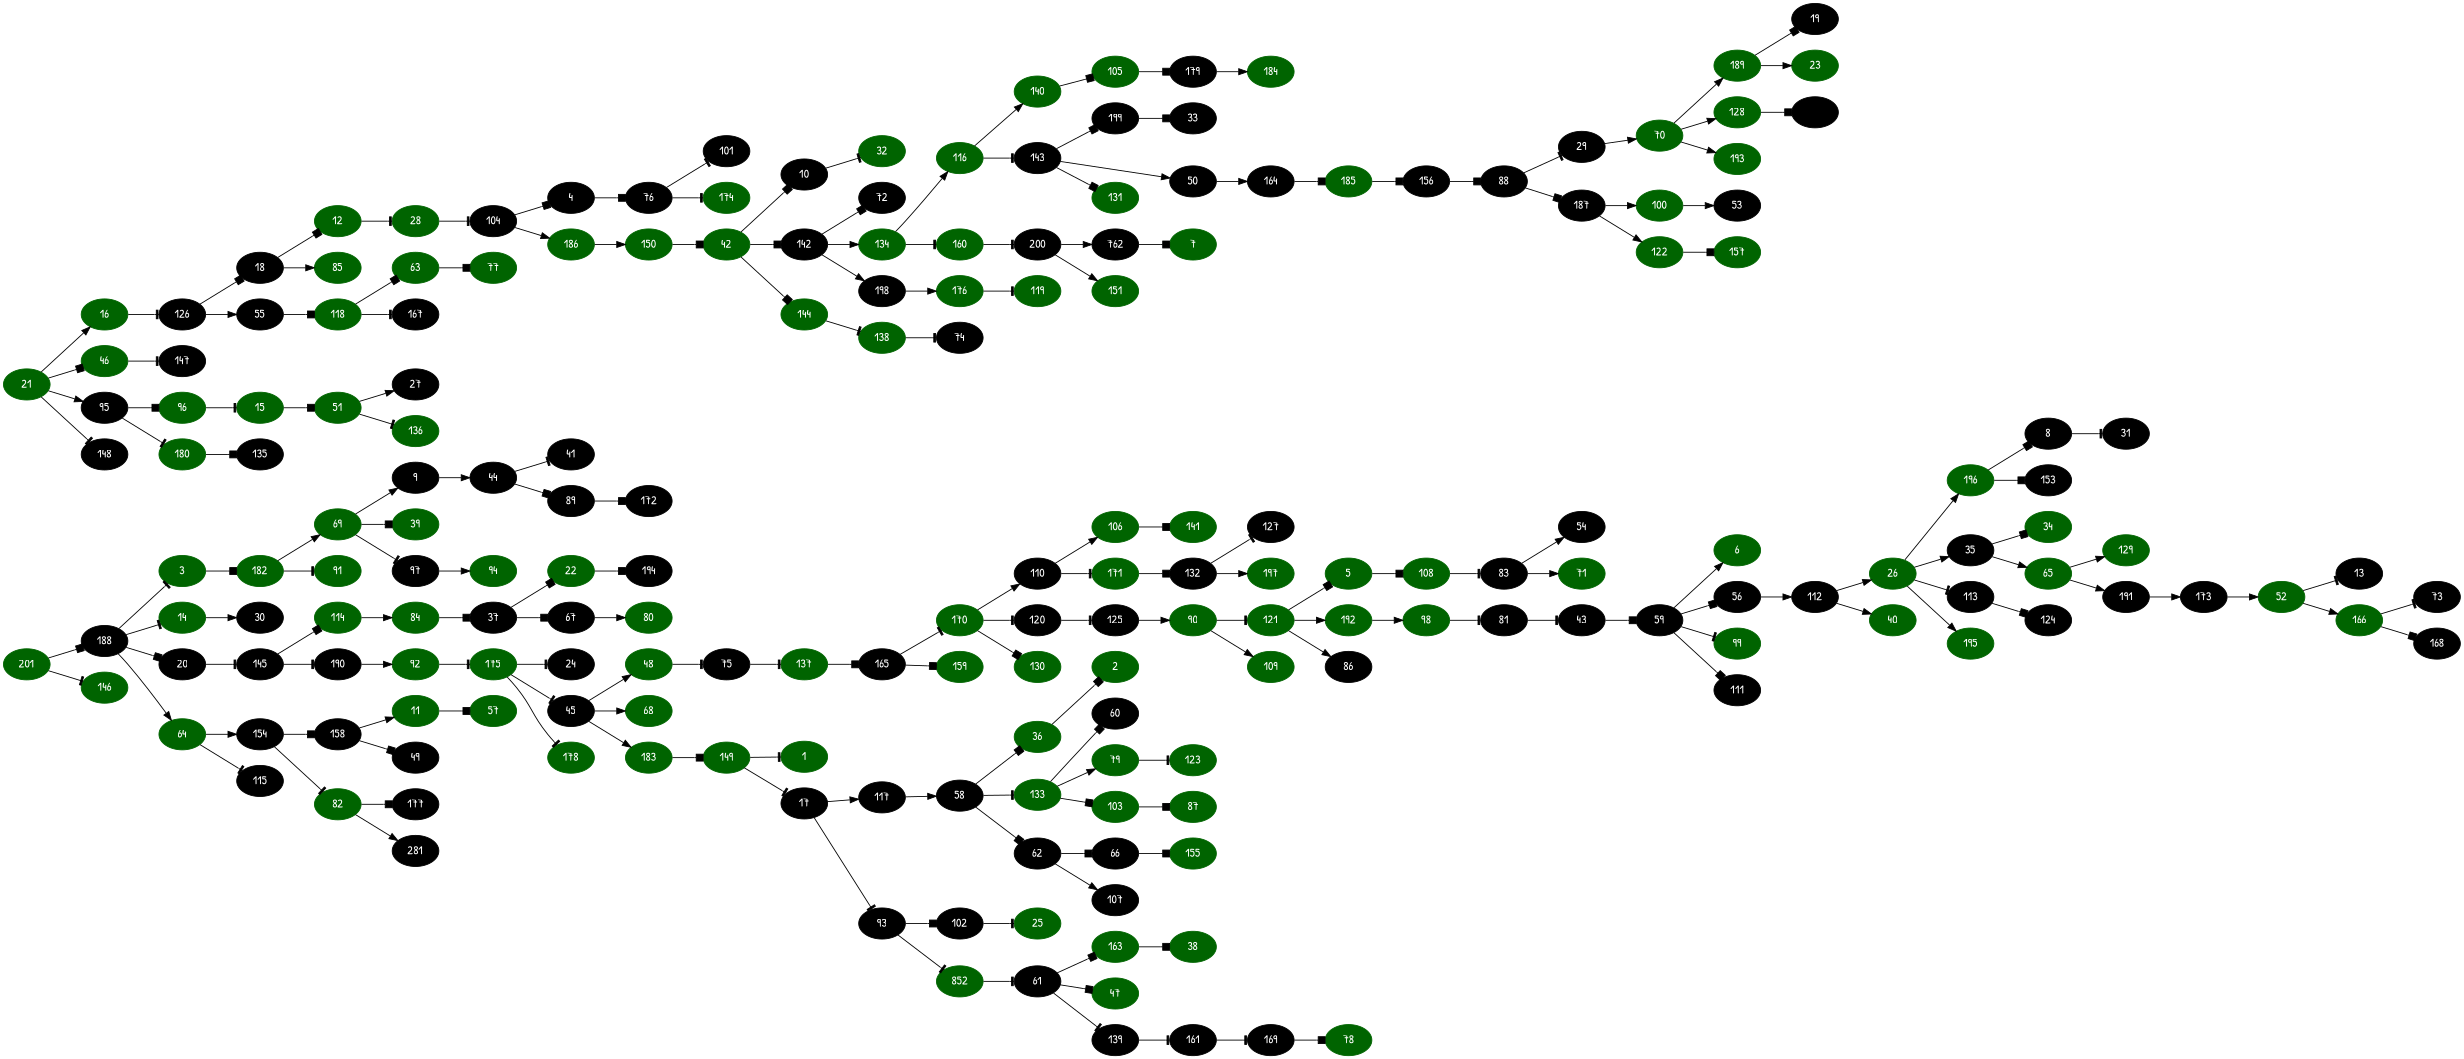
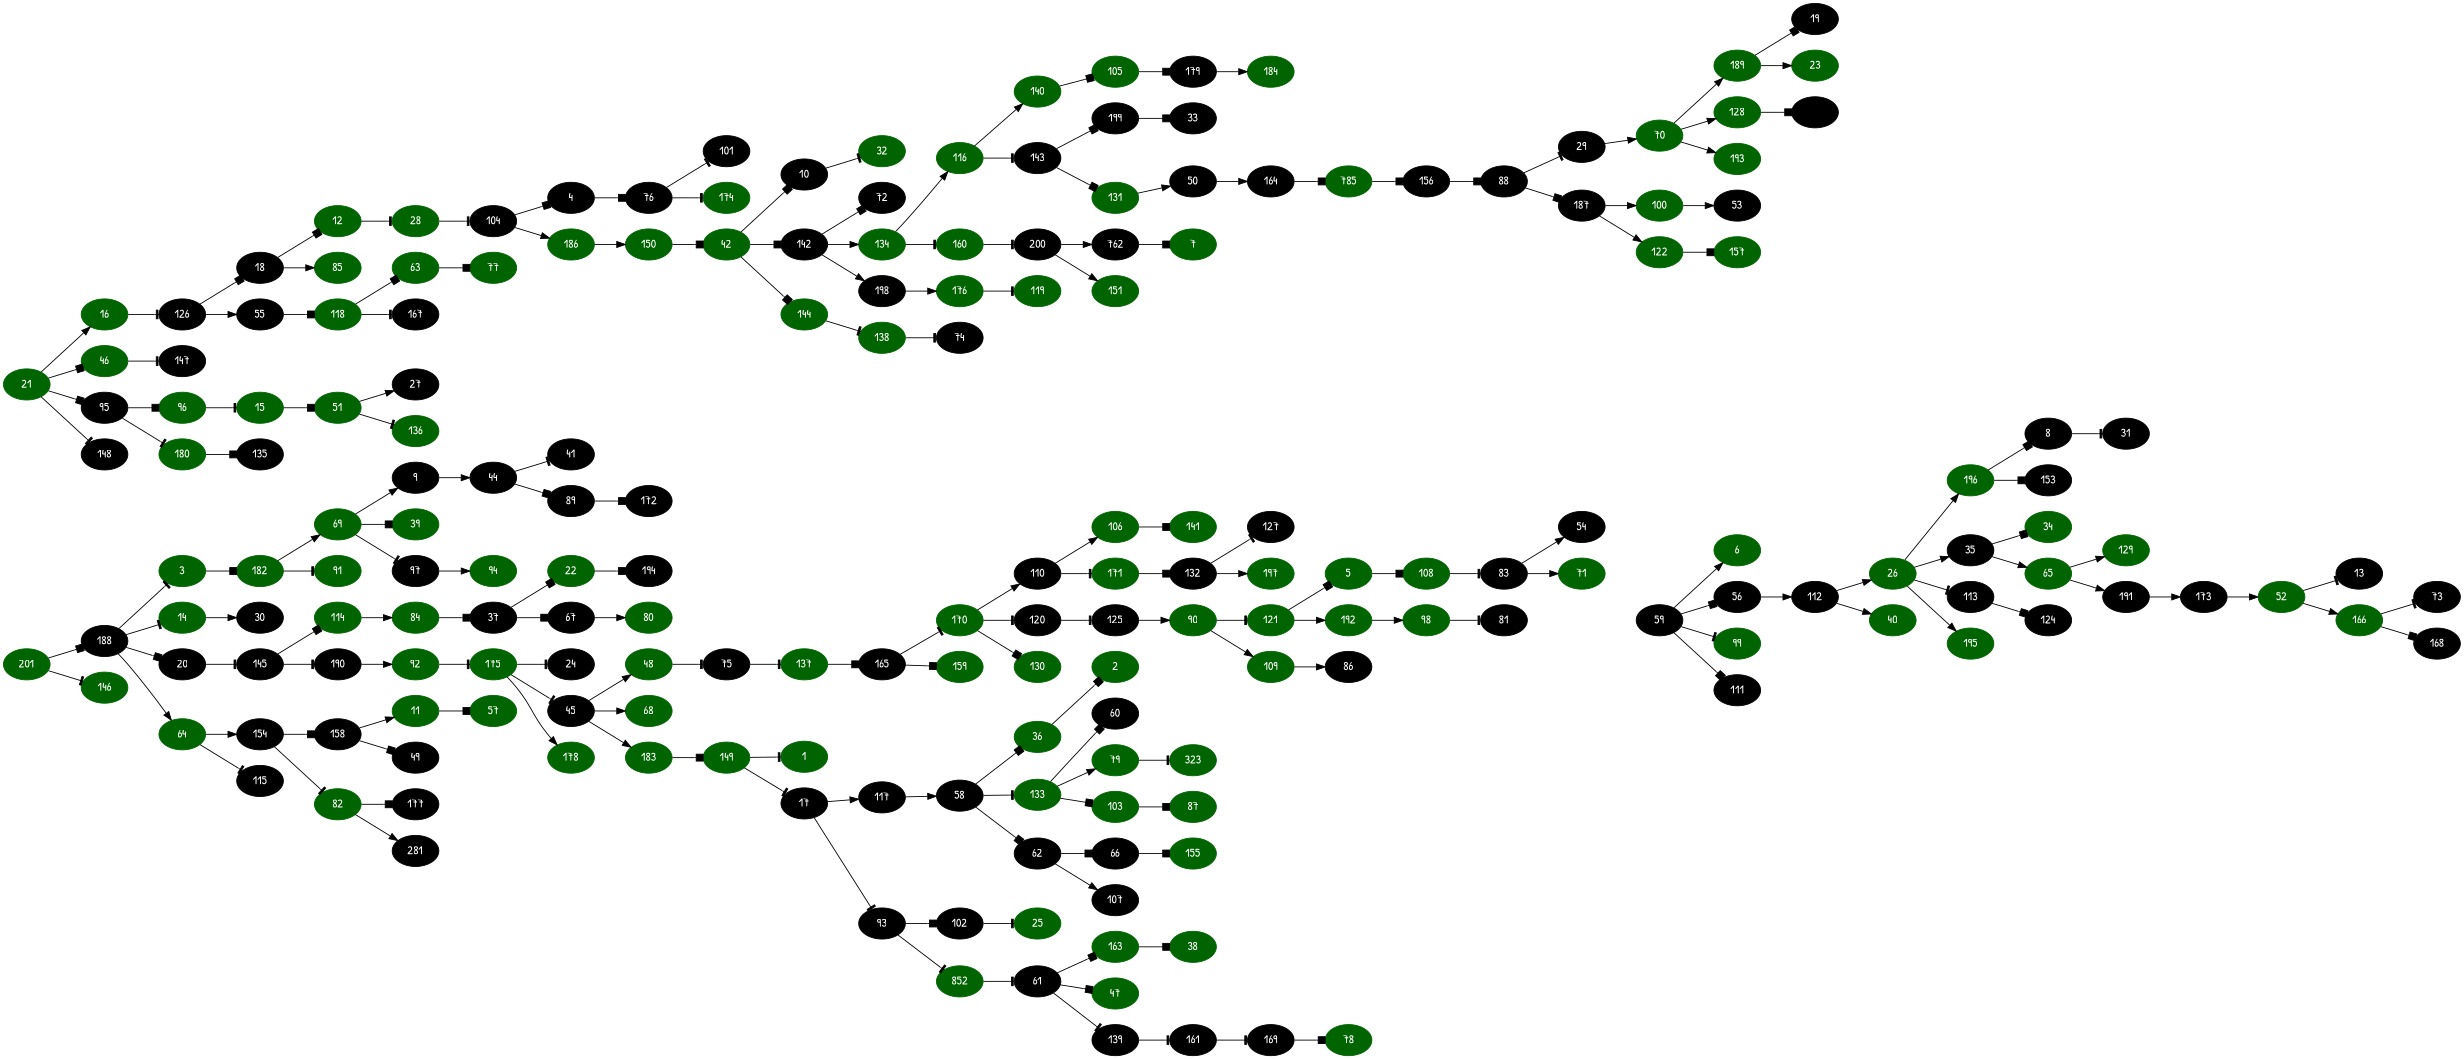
edge "143" -> "50": now "131" -> "50"
node "185": label "185" -> "785"
edge "21" -> "95": arrowhead normal -> box
node "43": removed
edge "121" -> "86": now "109" -> "86"
edge "175" -> "178": arrowhead tee -> normal
node "123": label "123" -> "323"
